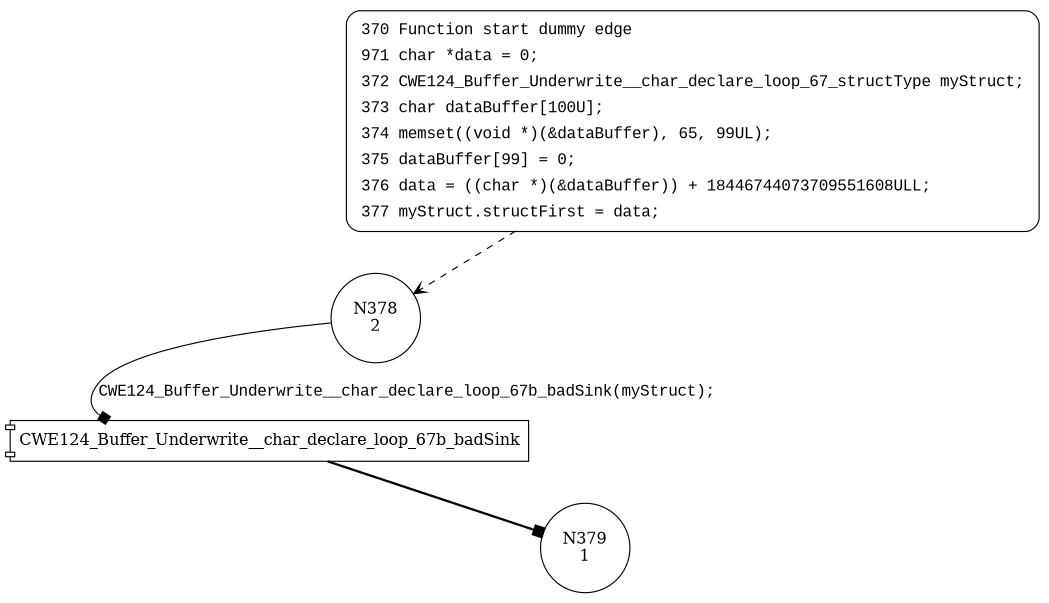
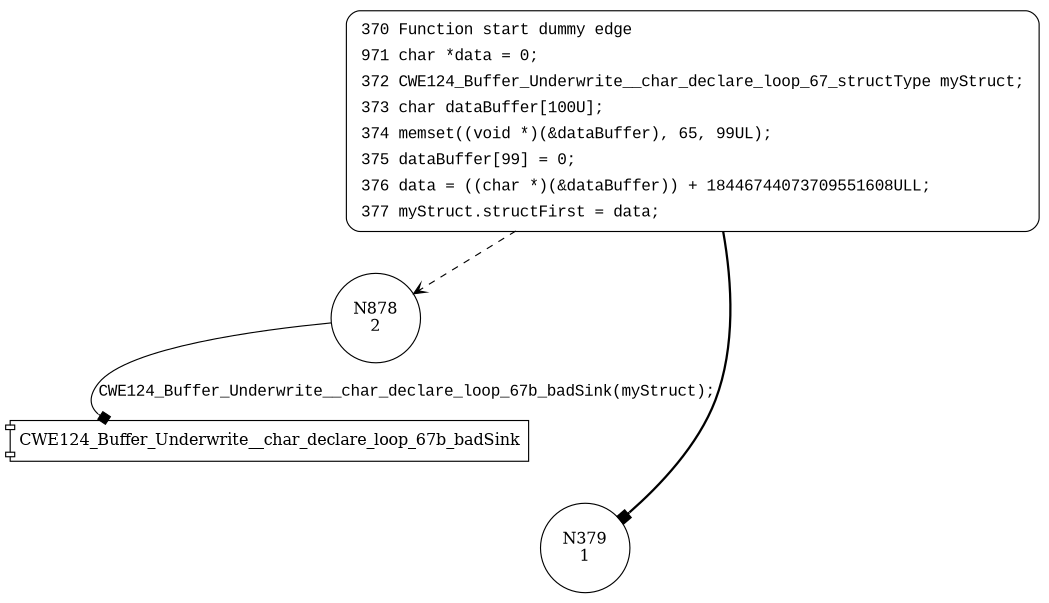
node "N378 2": label "N378 2" -> "N878 2"
edge "CWE124_Buffer_Underwrite__char_declare_loop_67b_badSink" -> "N379 1": now "370" -> "N379 1"
